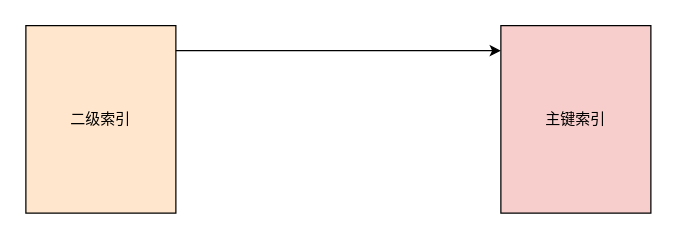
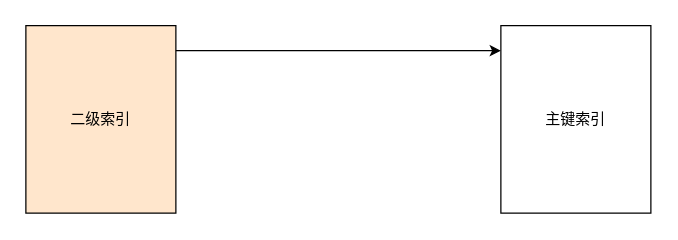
node "主键索引": fillcolor #f8cecc -> #ffffff
